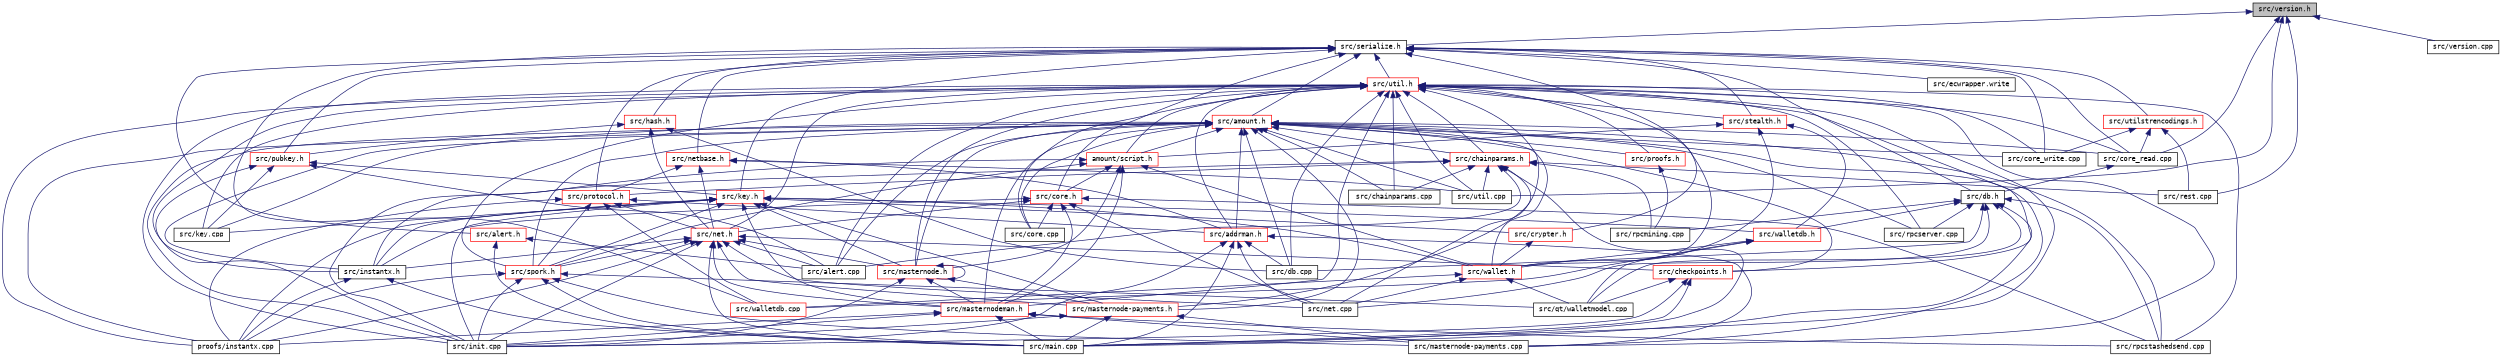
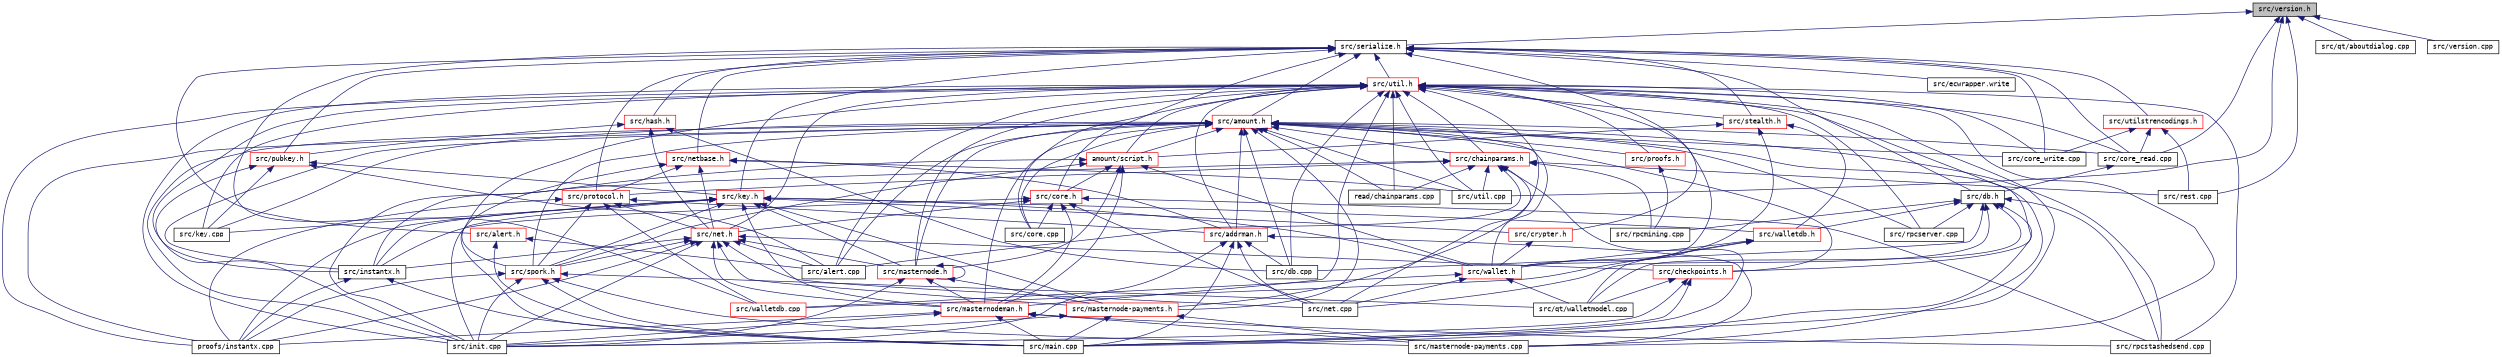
node "src/qt/aboutdialog.cpp": added
node "src/chainparams.cpp": label "src/chainparams.cpp" -> "read/chainparams.cpp"
edge "src/main.cpp" -> "src/net.h": now "src/main.cpp" -> "src/netbase.h"
